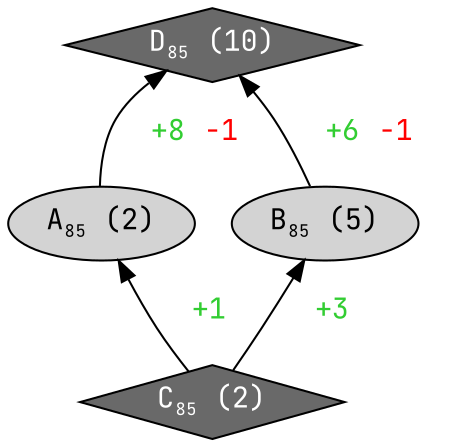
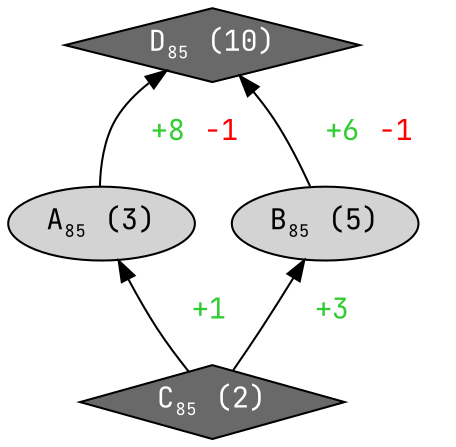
node "A": text "(2)" -> "(3)"
